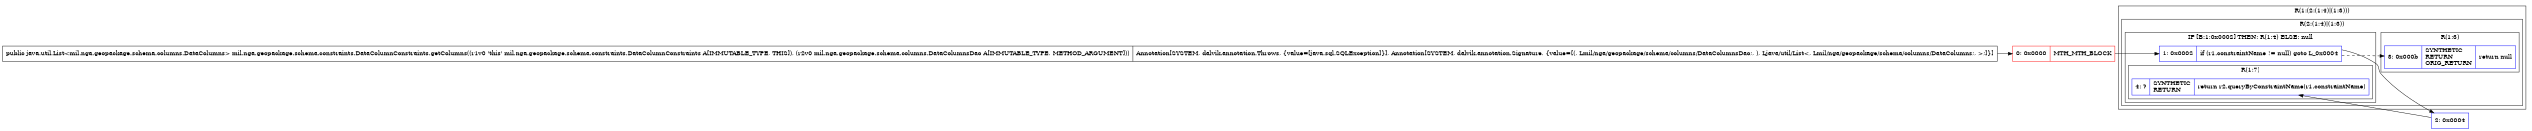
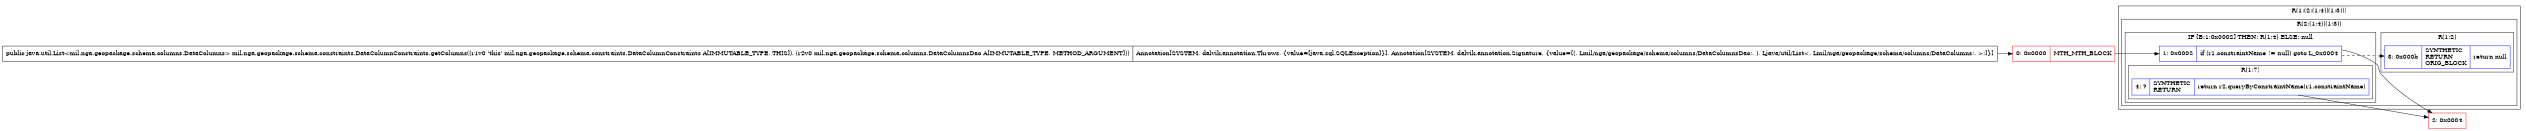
cluster "R(1:3)": label "R(1:3)" -> "R(1:2)"
node "3: 0x000b": text "ORIG_RETURN" -> "ORIG_BLOCK"
edge "2: 0x0004" -> "4: ?": reversed
node "2: 0x0004": color blue -> red
